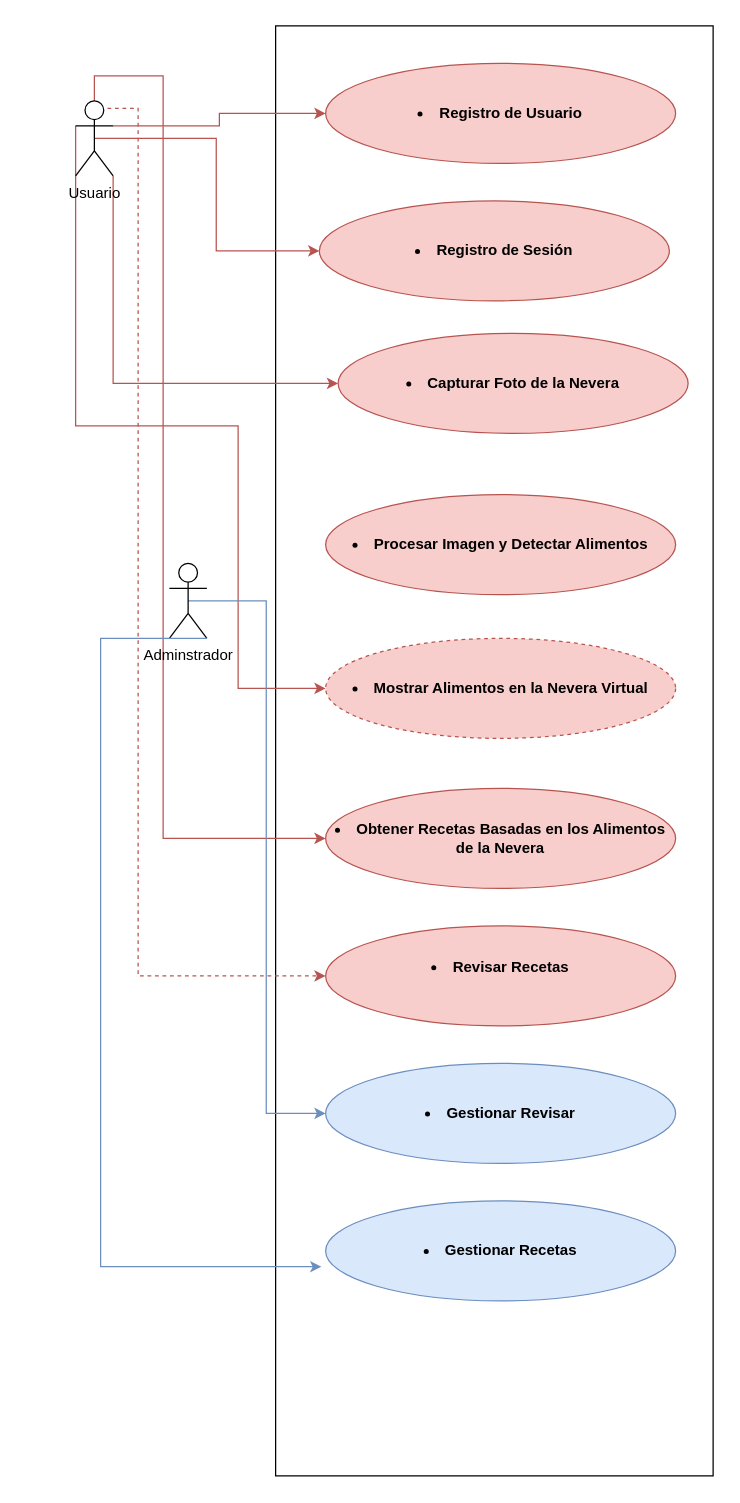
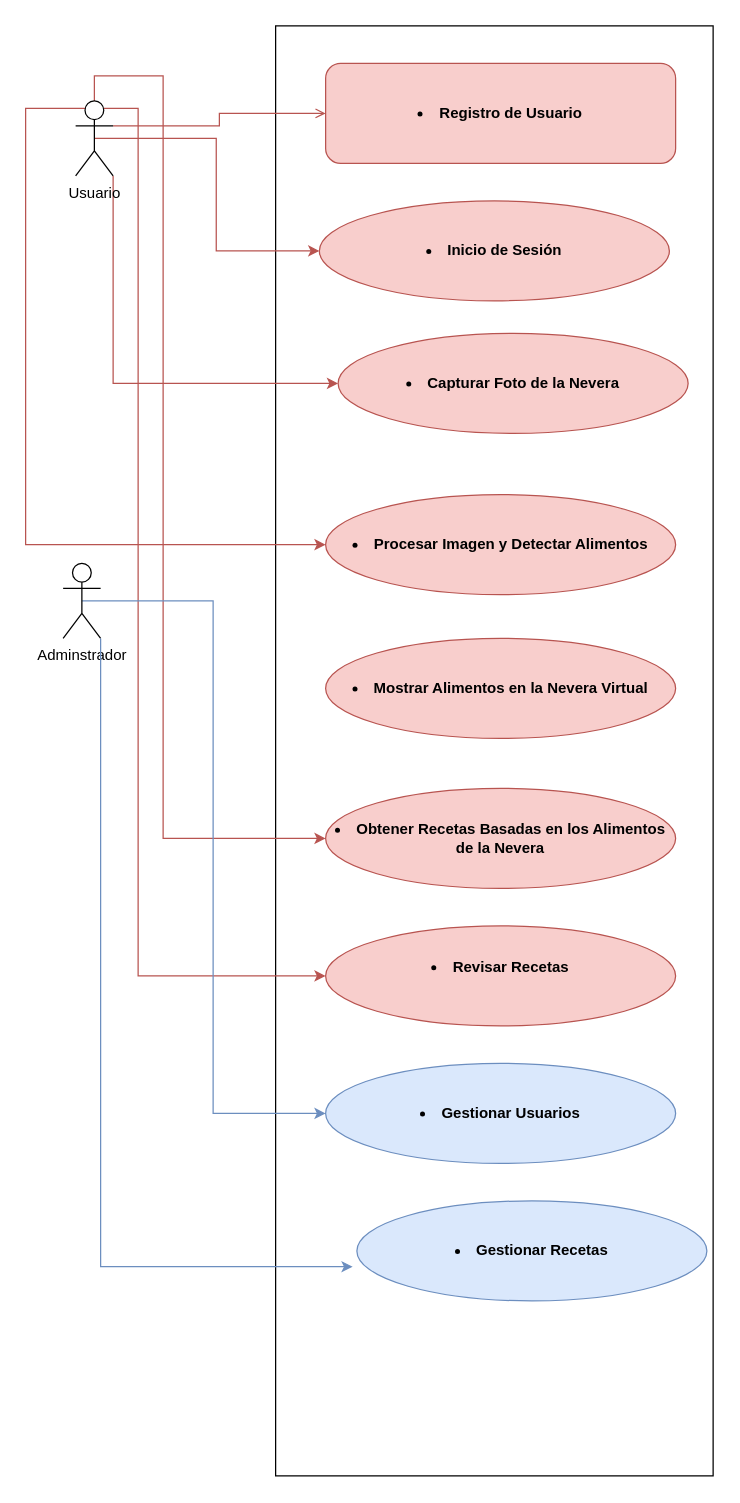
edge "Usuario" -> "Registro de Usuario": arrowhead classic -> open
node "Registro de Usuario": shape ellipse -> rounded rectangle
node "Registro de Sesión": label "Registro de Sesión" -> "Inicio de Sesión"
edge "Usuario" -> "Mostrar Alimentos en la Nevera Virtual": removed
edge "Usuario" -> "Procesar Imagen y Detectar Alimentos": added
node "Adminstrador": moved (188, 601) -> (82, 601)
edge "Usuario" -> "Revisar Recetas": style dashed -> solid
node "Mostrar Alimentos en la Nevera Virtual": style dashed -> solid
node "Gestionar Revisar": label "Gestionar Revisar" -> "Gestionar Usuarios"
node "Gestionar Recetas": moved (501, 1251) -> (532, 1251)
